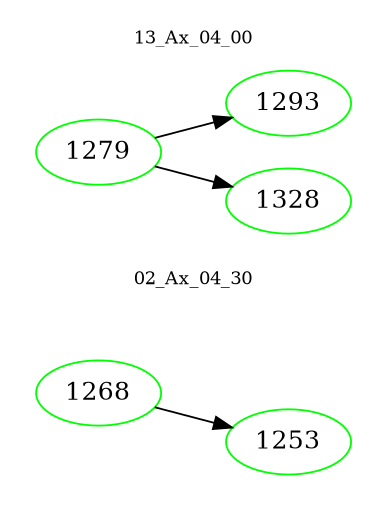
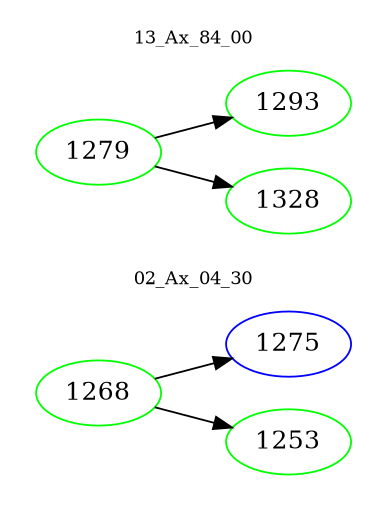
cluster "13_Ax_04_00": label "13_Ax_04_00" -> "13_Ax_84_00"
node "1275": added
